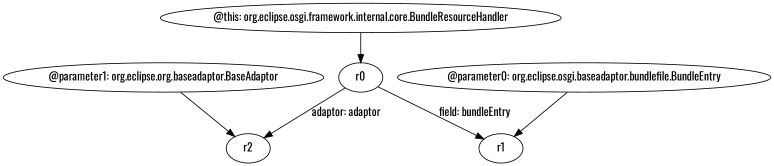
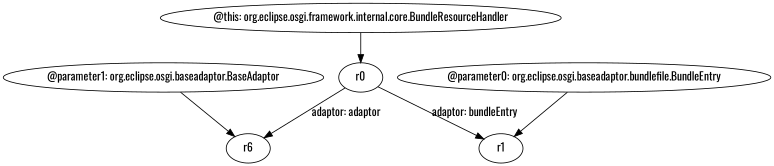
node "@parameter1: org.eclipse.org.baseadaptor.BaseAdaptor": label "@parameter1: org.eclipse.org.baseadaptor.BaseAdaptor" -> "@parameter1: org.eclipse.osgi.baseadaptor.BaseAdaptor"
edge "r0" -> "r1": label "field: bundleEntry" -> "adaptor: bundleEntry"
node "r2": label "r2" -> "r6"
